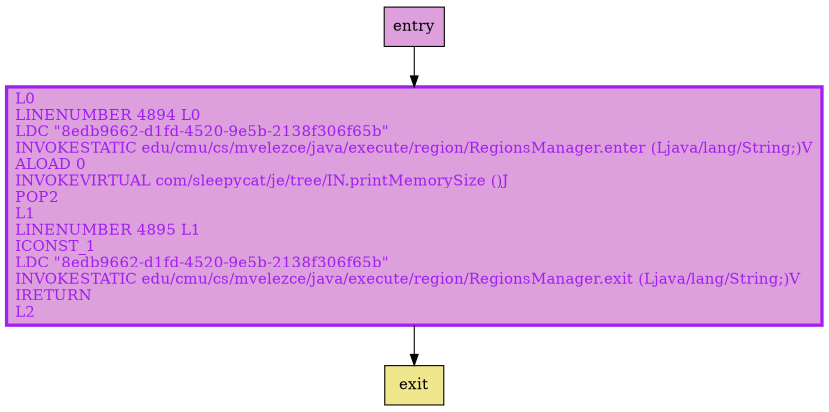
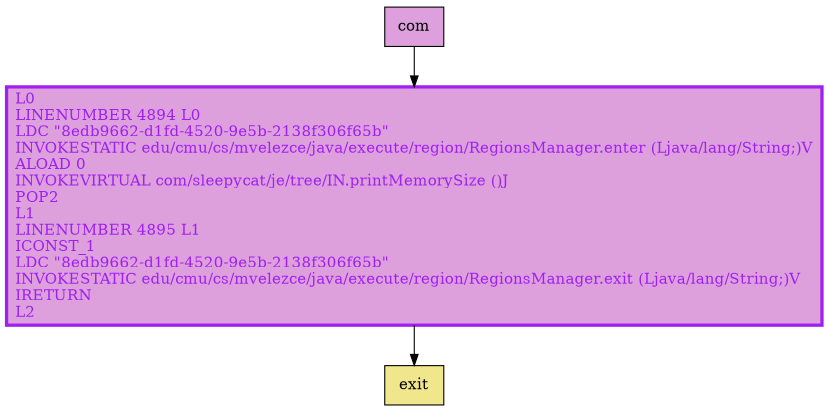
node "entry": label "entry" -> "com"
